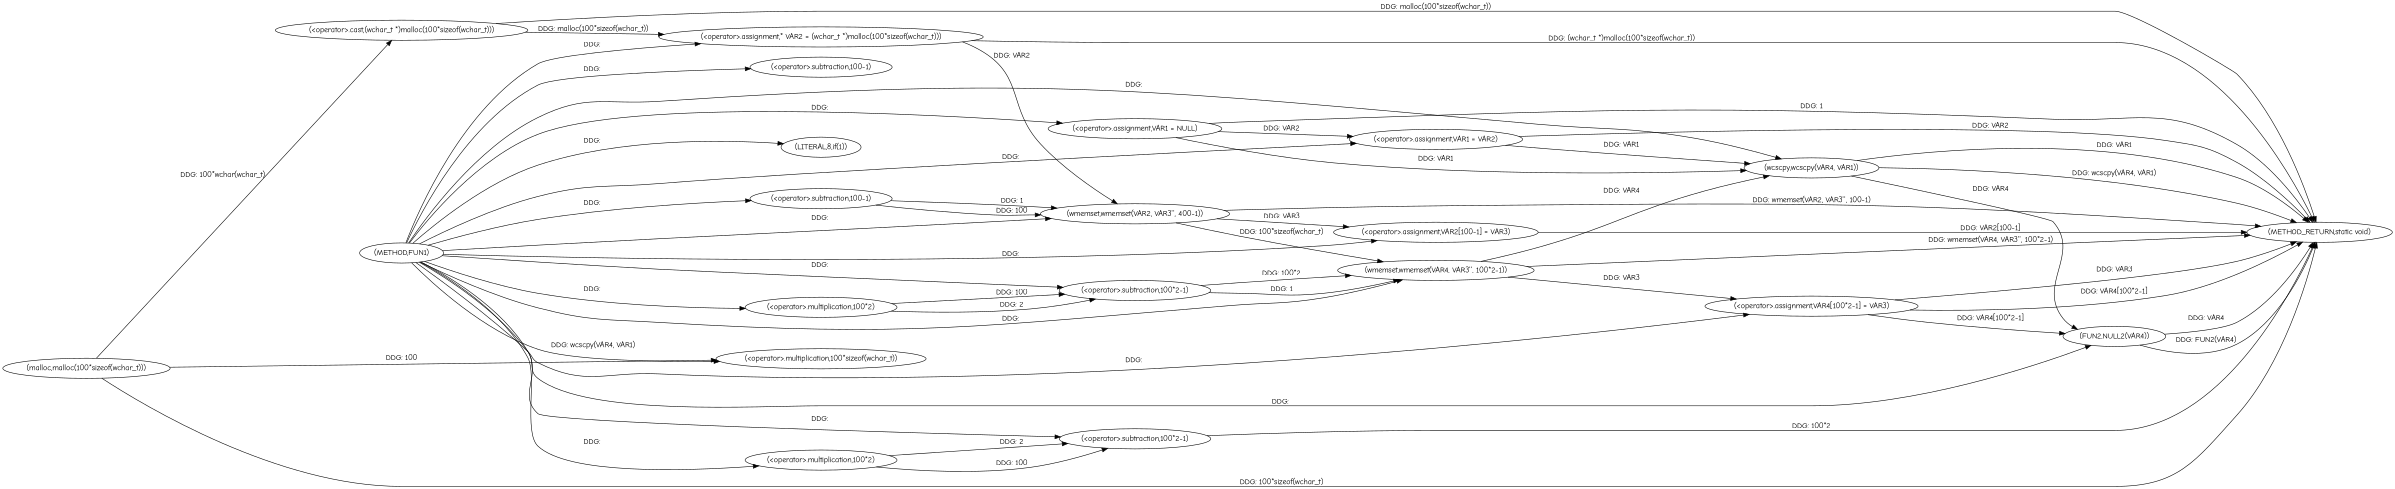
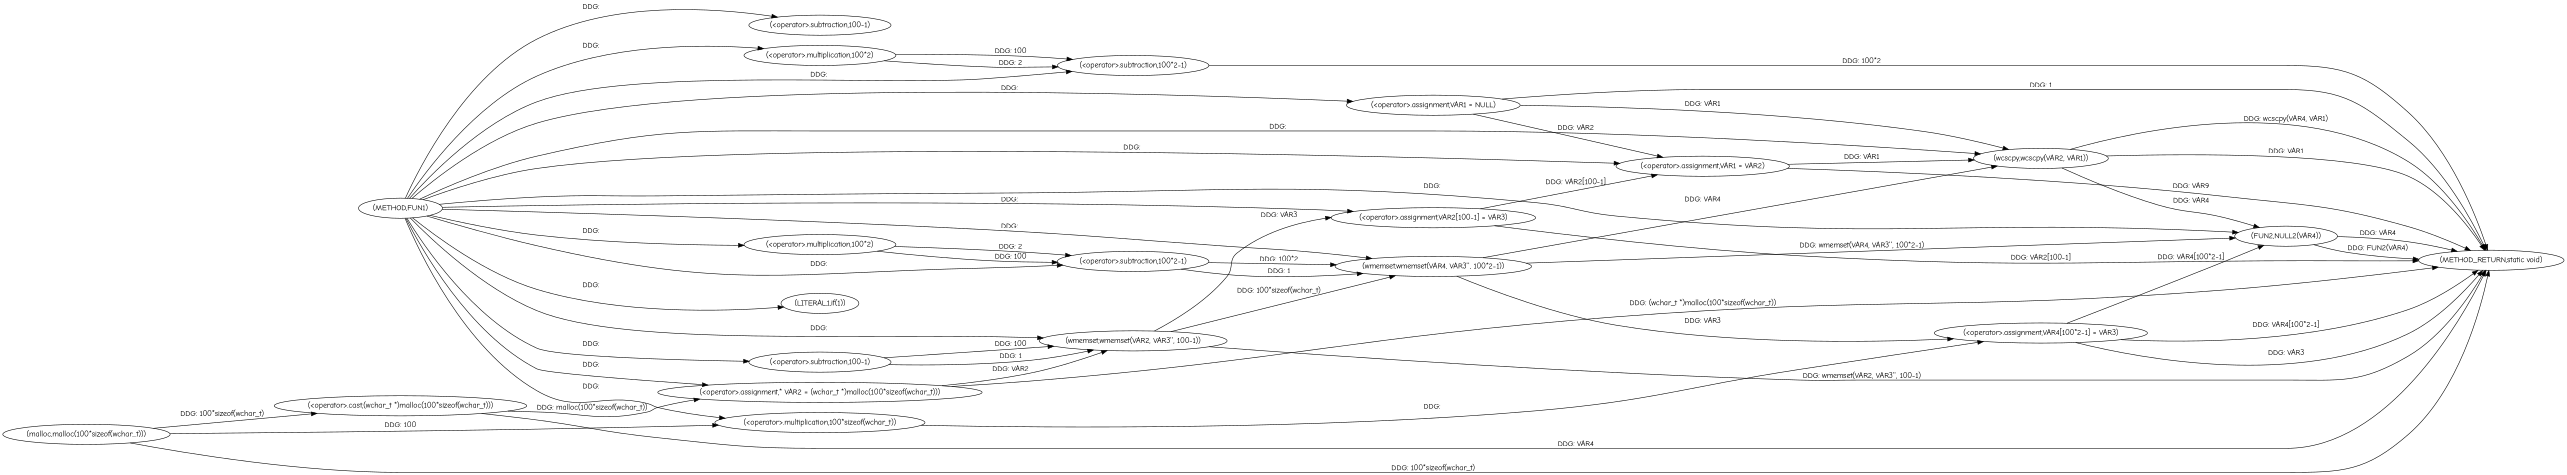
edge "(<operator>.cast,(wchar_t *)malloc(100*sizeof(wchar_t)))" -> "(METHOD_RETURN,static void)": label "DDG: malloc(100*sizeof(wchar_t))" -> "DDG: VAR4"
edge "(<operator>.assignment,VAR1 = VAR2)" -> "(METHOD_RETURN,static void)": label "DDG: VAR2" -> "DDG: VAR9"
node "(LITERAL,8,if(1))": label "(LITERAL,8,if(1))" -> "(LITERAL,1,if(1))"
node "(wcscpy,wcscpy(VAR4, VAR1))": label "(wcscpy,wcscpy(VAR4, VAR1))" -> "(wcscpy,wcscpy(VAR2, VAR1))"
edge "(malloc,malloc(100*sizeof(wchar_t)))" -> "(<operator>.cast,(wchar_t *)malloc(100*sizeof(wchar_t)))": label "DDG: 100*wchar(wchar_t)" -> "DDG: 100*sizeof(wchar_t)"
edge "(<operator>.assignment,VAR2[100-1] = VAR3)" -> "(<operator>.assignment,VAR1 = VAR2)": added, label "DDG: VAR2[100-1]"
node "(wmemset,wmemset(VAR2, VAR3'', 400-1))": label "(wmemset,wmemset(VAR2, VAR3'', 400-1))" -> "(wmemset,wmemset(VAR2, VAR3'', 100-1))"
edge "(wmemset,wmemset(VAR4, VAR3'', 100*2-1))" -> "(METHOD_RETURN,static void)": now "(wmemset,wmemset(VAR4, VAR3'', 100*2-1))" -> "(FUN2,NULL2(VAR4))"
edge "(METHOD,FUN1)" -> "(<operator>.multiplication,100*sizeof(wchar_t))": label "DDG: wcscpy(VAR4, VAR1)" -> "DDG: "
edge "(METHOD,FUN1)" -> "(<operator>.assignment,VAR4[100*2-1] = VAR3)": now "(<operator>.multiplication,100*sizeof(wchar_t))" -> "(<operator>.assignment,VAR4[100*2-1] = VAR3)"
